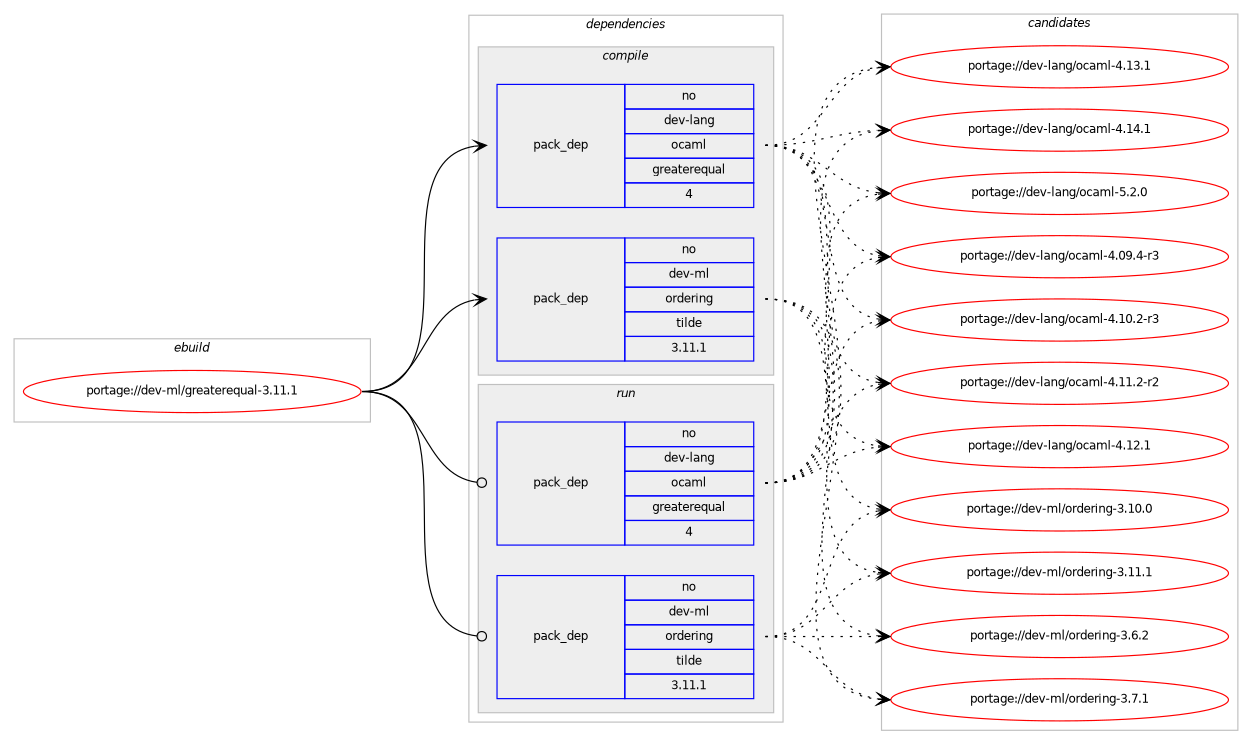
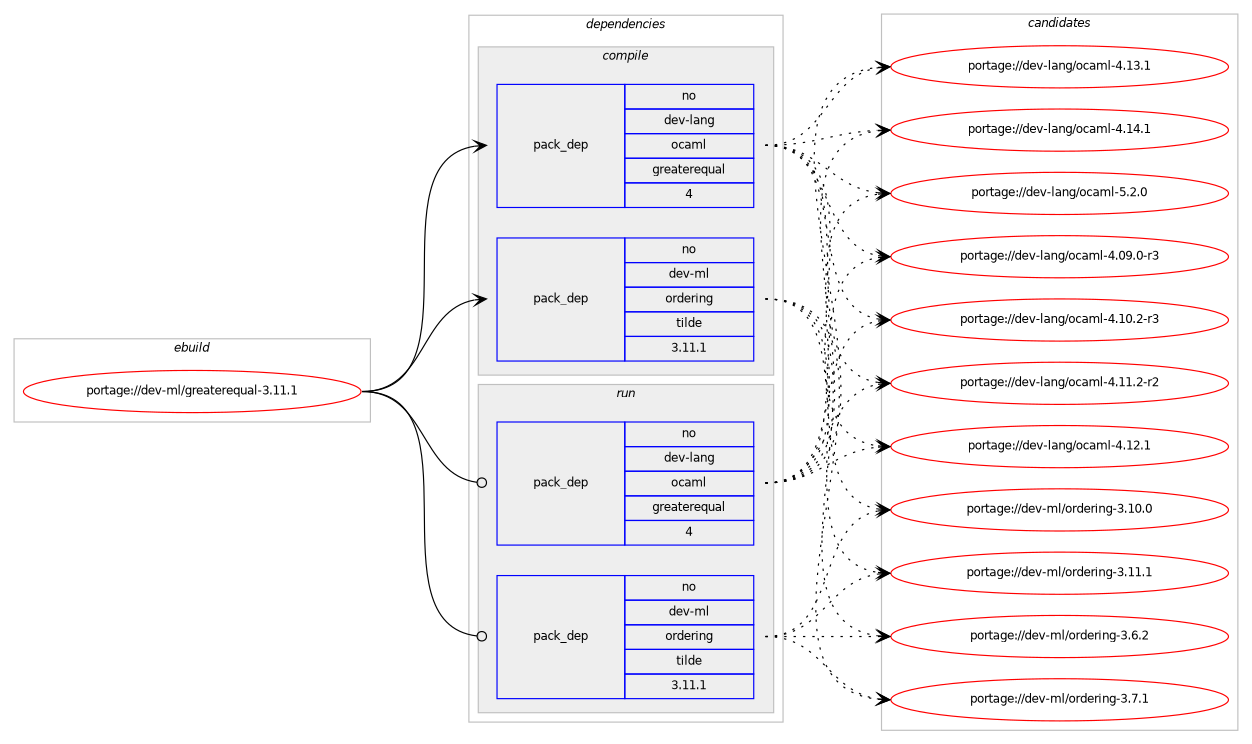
node "portage://dev-lang/ocaml-4.09.4-r3": label "portage://dev-lang/ocaml-4.09.4-r3" -> "portage://dev-lang/ocaml-4.09.0-r3"
